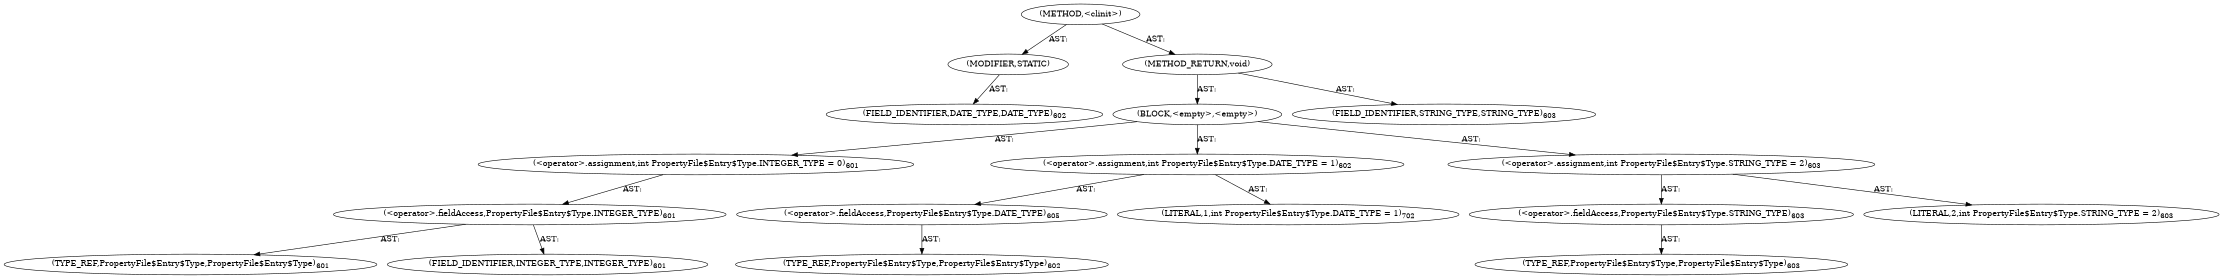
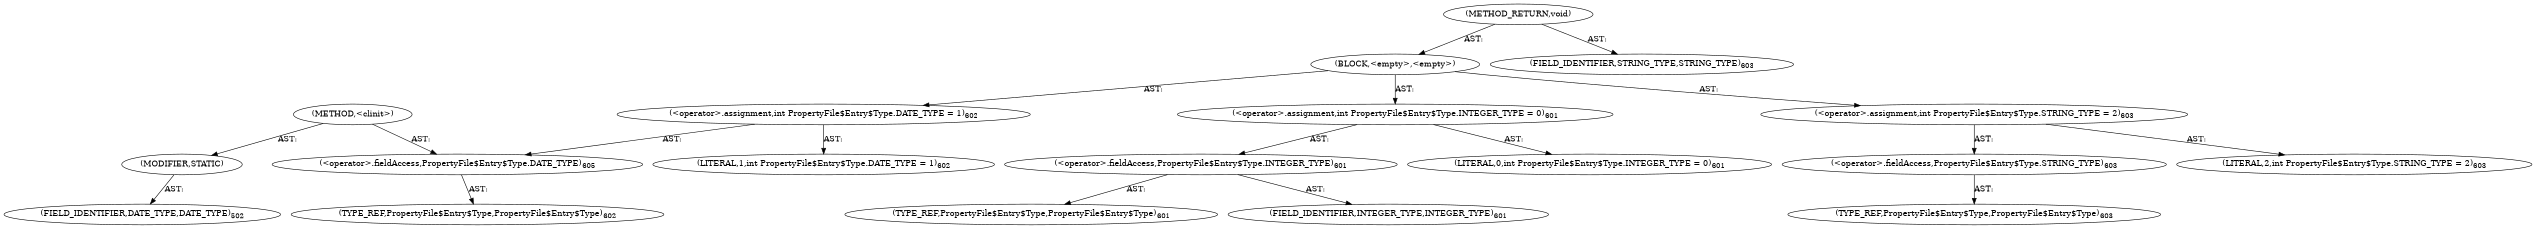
edge "(METHOD,<clinit>)" -> "(METHOD_RETURN,void)": now "(METHOD,<clinit>)" -> "(<operator>.fieldAccess,PropertyFile$Entry$Type.DATE_TYPE)"
node "(FIELD_IDENTIFIER,DATE_TYPE,DATE_TYPE)": text "602" -> "502"
node "(LITERAL,0,int PropertyFile$Entry$Type.INTEGER_TYPE = 0)": added
node "(LITERAL,1,int PropertyFile$Entry$Type.DATE_TYPE = 1)": text "702" -> "602"
